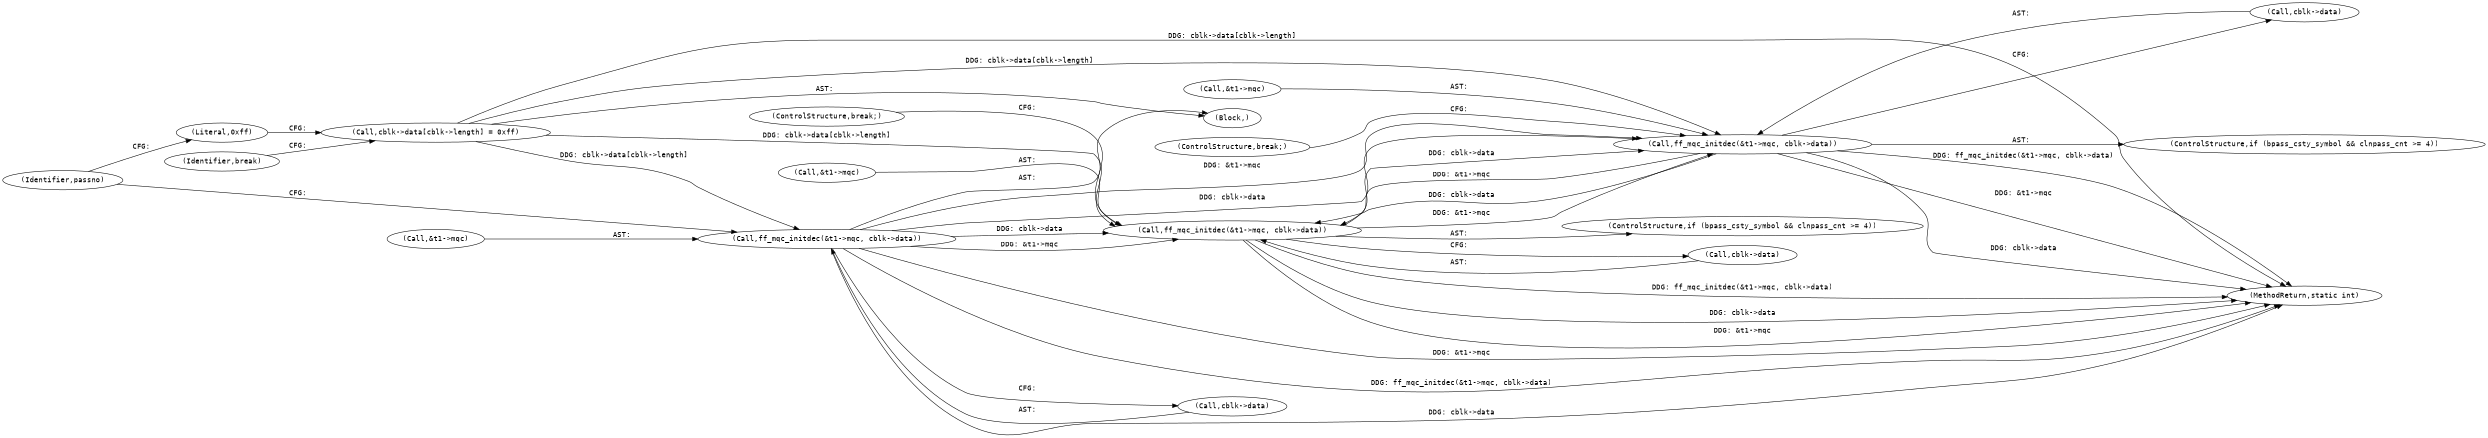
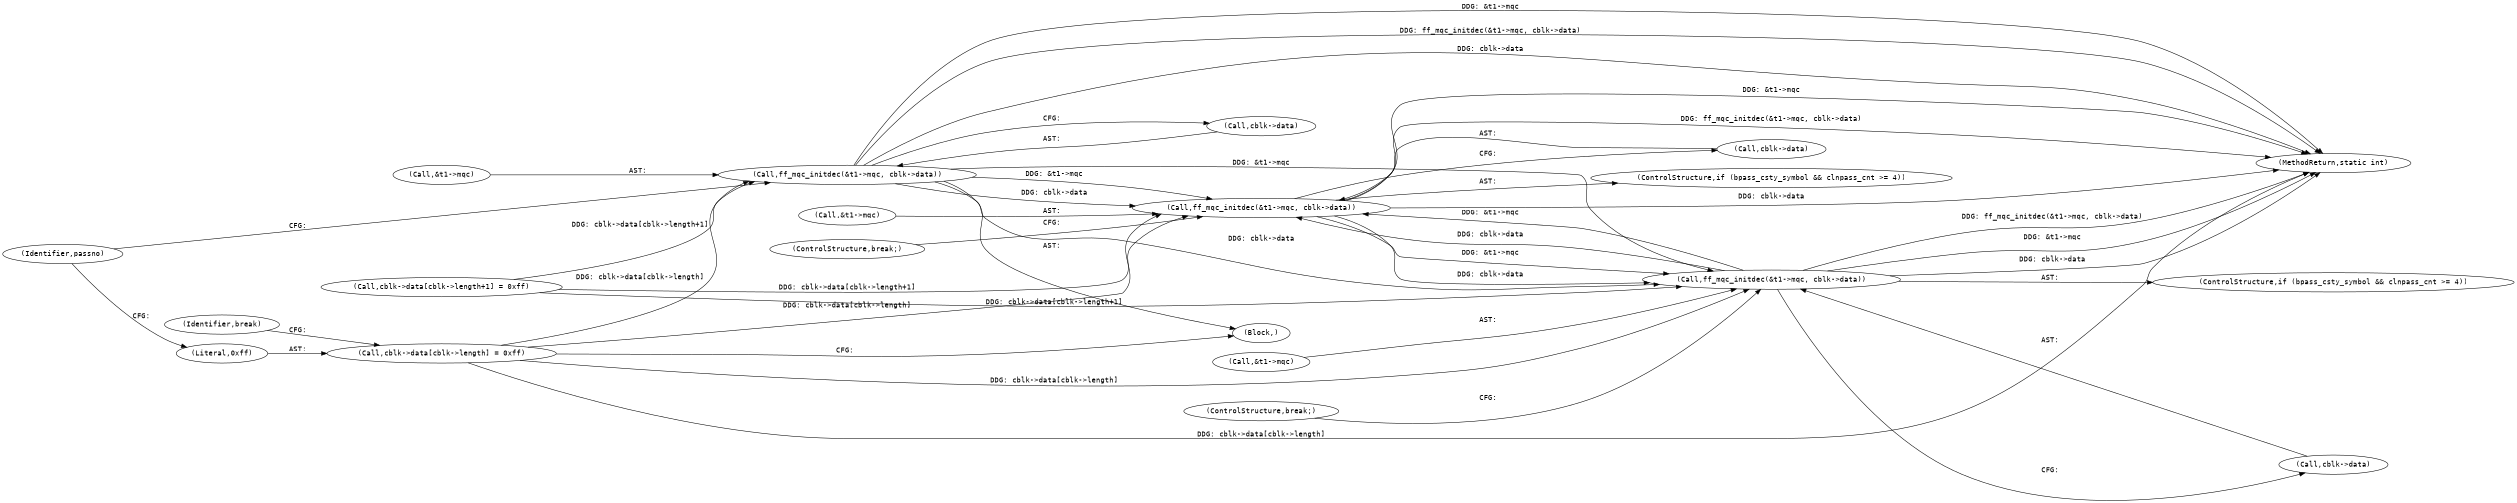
edge "(Call,cblk->data[cblk->length] = 0xff)" -> "(Block,)": label "AST: " -> "CFG: "
edge "(Literal,0xff)" -> "(Call,cblk->data[cblk->length] = 0xff)": label "CFG: " -> "AST: "
node "(Call,cblk->data[cblk->length+1] = 0xff)": added
